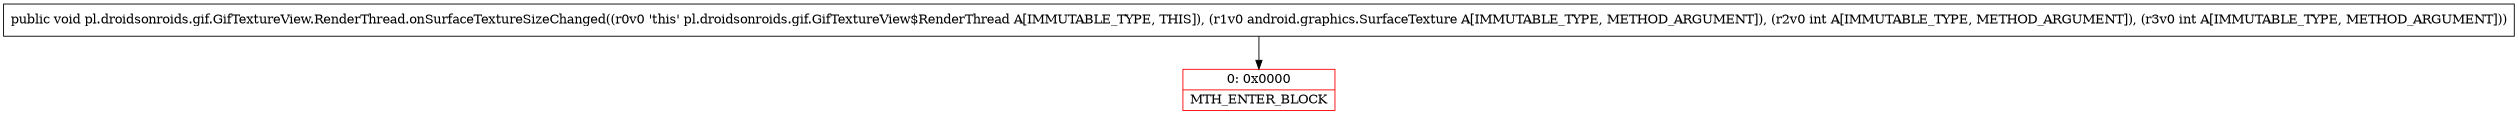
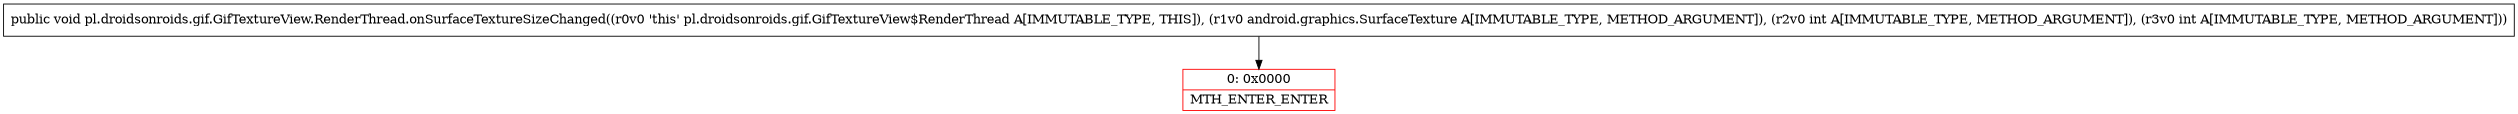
node "0: 0x0000": text "MTH_ENTER_BLOCK" -> "MTH_ENTER_ENTER"
